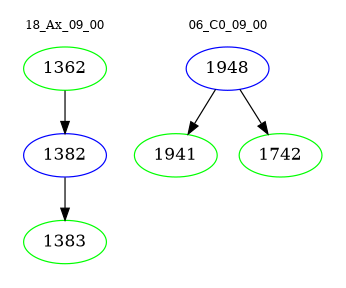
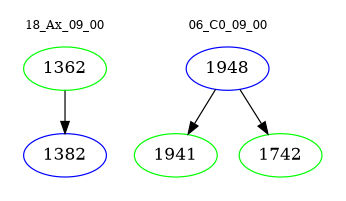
node "1383": removed
